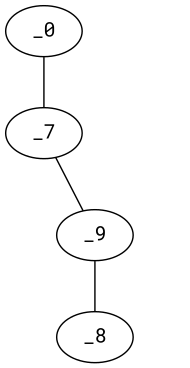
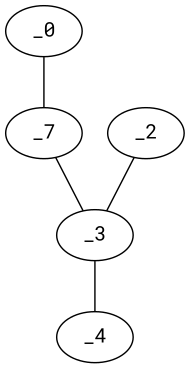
node "_2": added
node "_9": label "_9" -> "_3"
node "_8": label "_8" -> "_4"
